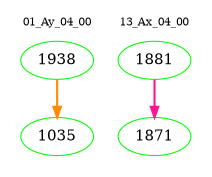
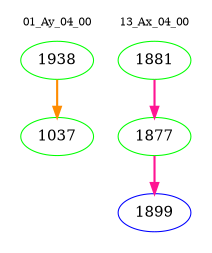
node "1035": label "1035" -> "1037"
node "1871": label "1871" -> "1877"
node "1899": added
